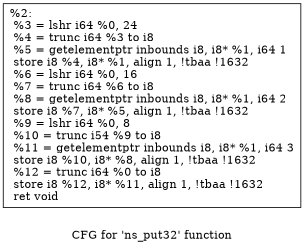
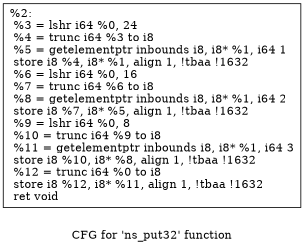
node "%2:": text "%10 = trunc i54 %9 to i8" -> "%10 = trunc i64 %9 to i8"
